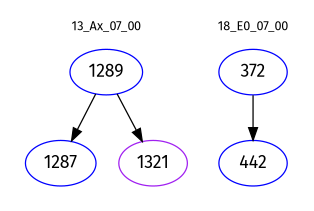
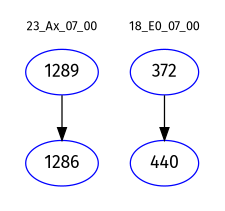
cluster "13_Ax_07_00": label "13_Ax_07_00" -> "23_Ax_07_00"
node "1287": label "1287" -> "1286"
node "1321": removed
node "442": label "442" -> "440"
